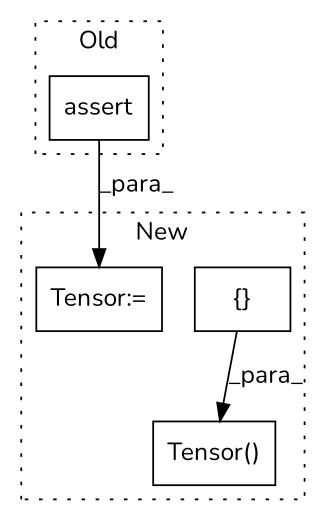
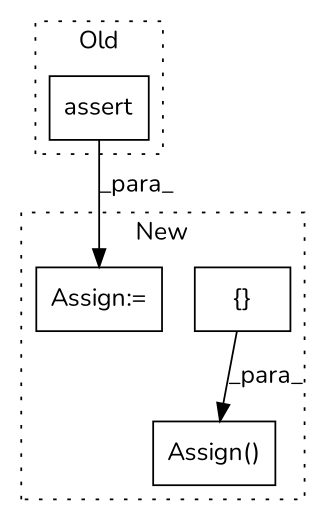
node "Tensor:=": label "Tensor:=" -> "Assign:="
node "Tensor()": label "Tensor()" -> "Assign()"
